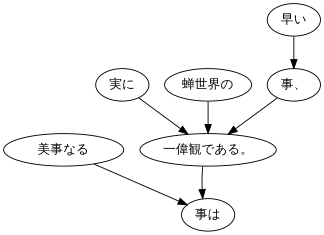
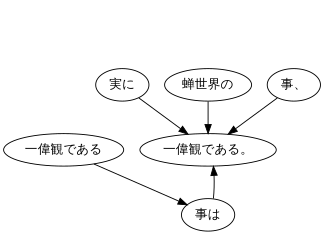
node "早い": removed
node "美事なる": label "美事なる" -> "一偉観である"
edge "一偉観である。" -> "事は": reversed
